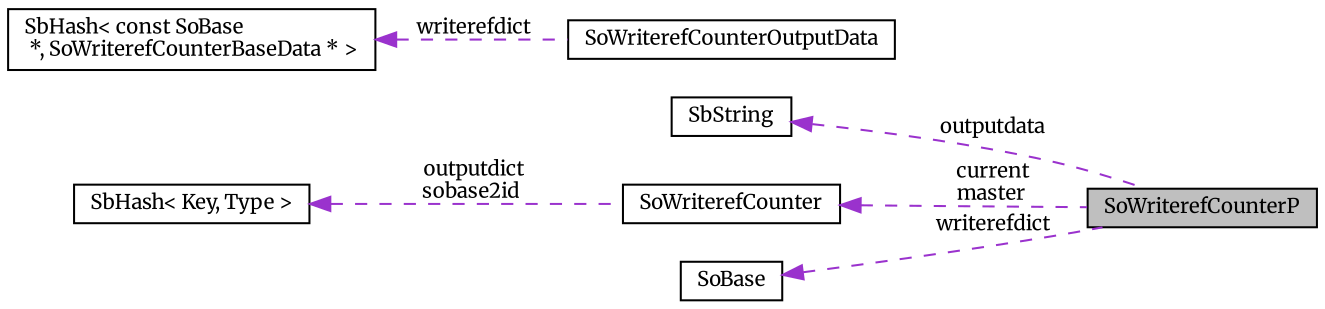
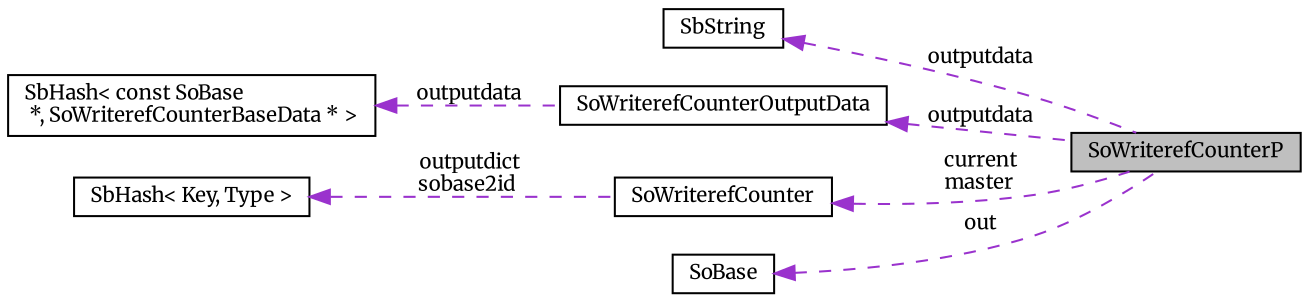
edge "SoWriterefCounterOutputData" -> "SbHash< const SoBase *, SoWriterefCounterBaseData * >": label " writerefdict" -> " outputdata"
edge "SoWriterefCounterP" -> "SoWriterefCounterOutputData": added, label "outputdata"
edge "SoWriterefCounterP" -> "SoBase": label " writerefdict" -> " out"
